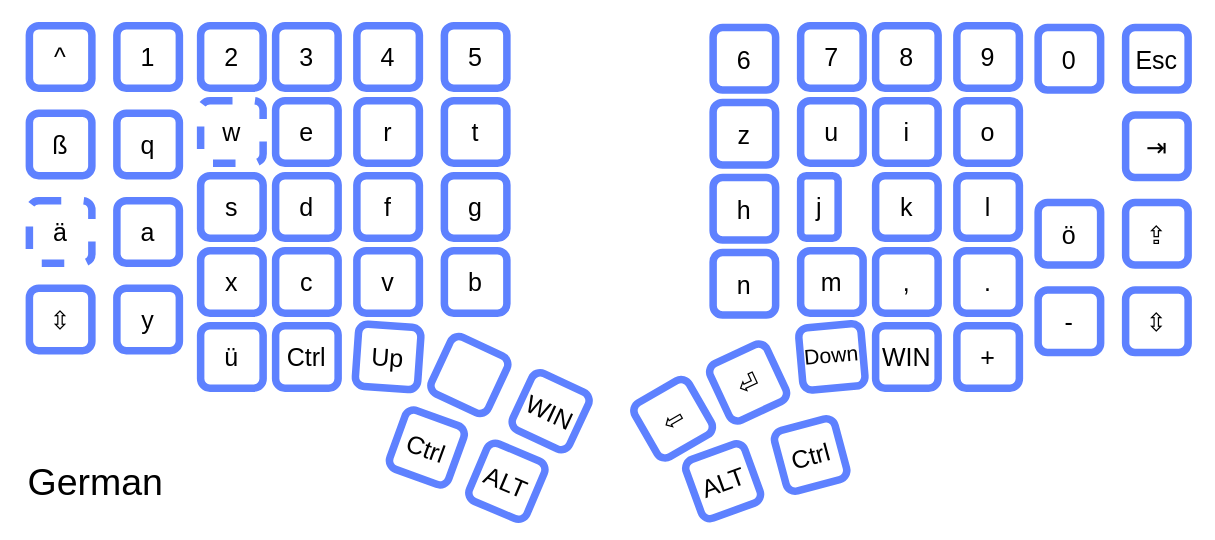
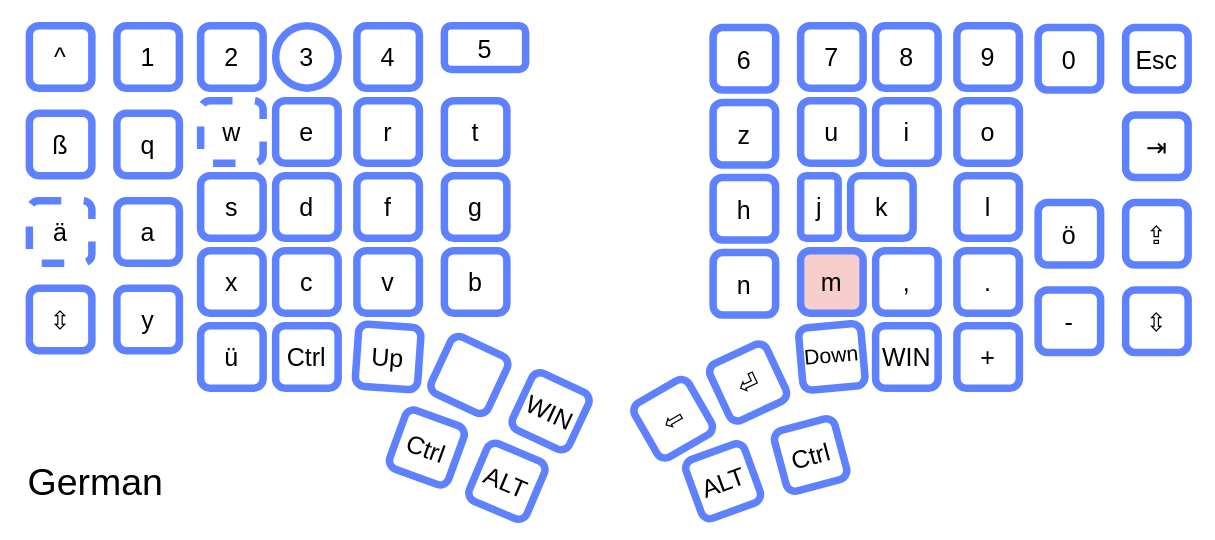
node "3": shape rounded rectangle -> ellipse
node "5": size 63x63 -> 81x44
node "k": moved (907, 207) -> (882, 207)
node "m": fillcolor #ffffff -> #f8cecc
